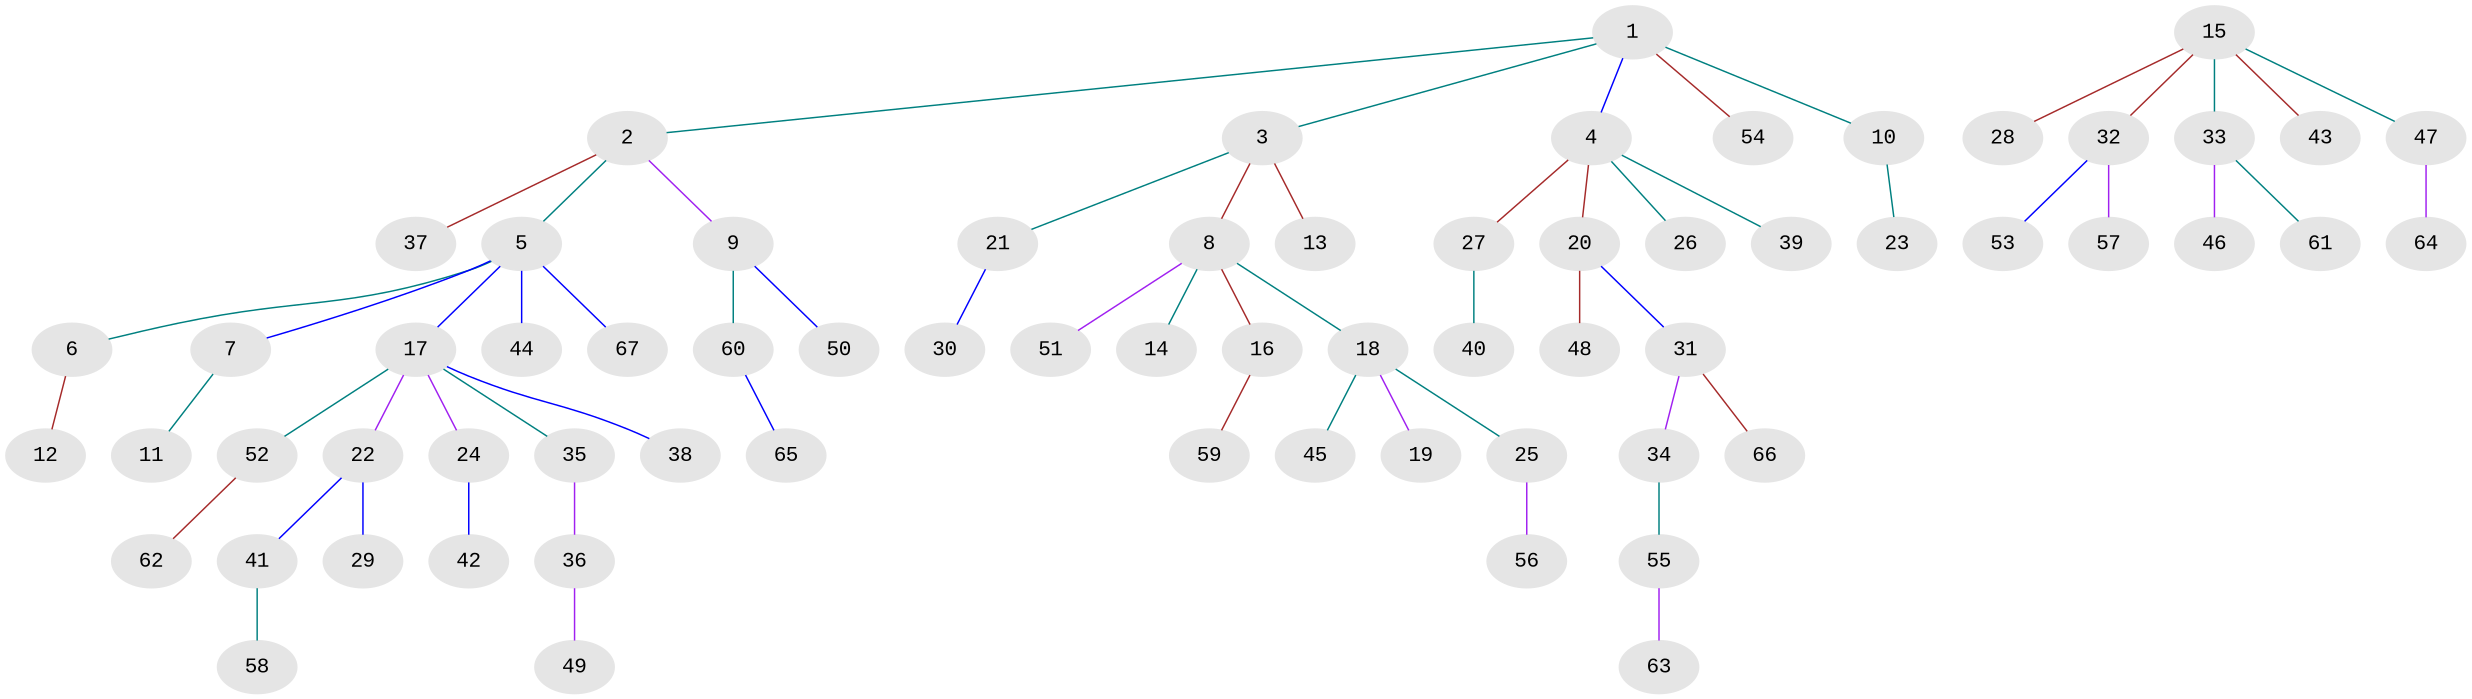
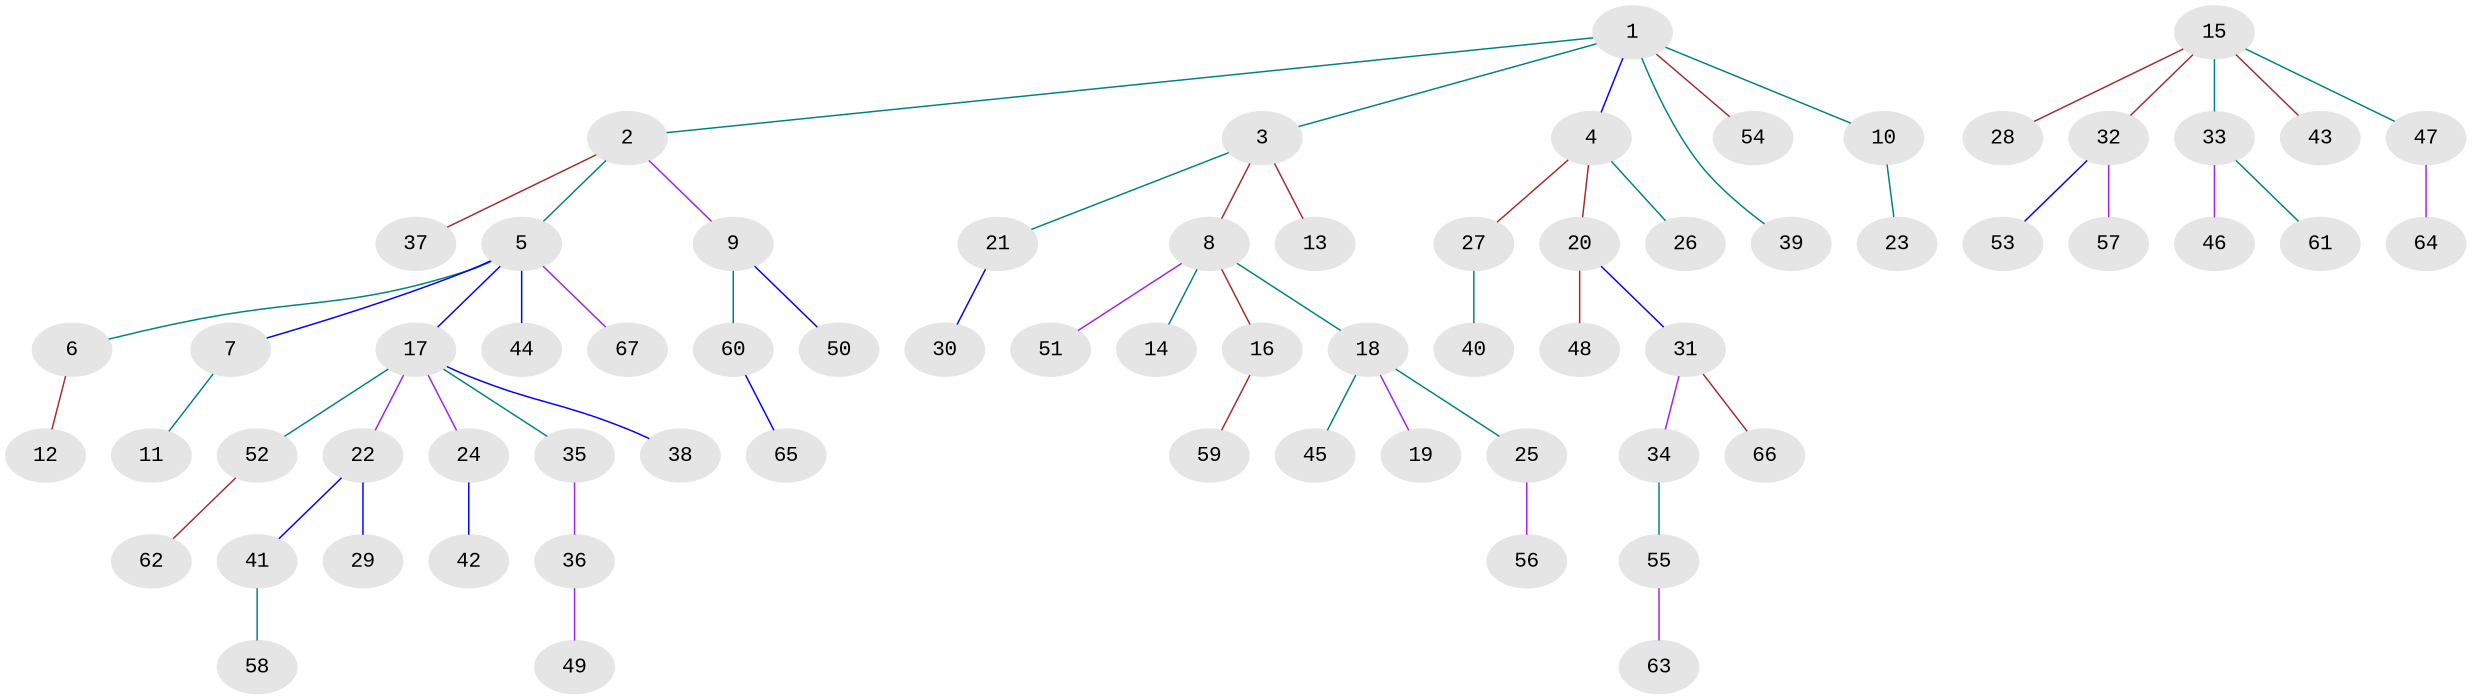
edge "4" -- "39": now "1" -- "39"
edge "5" -- "67": color blue -> purple
